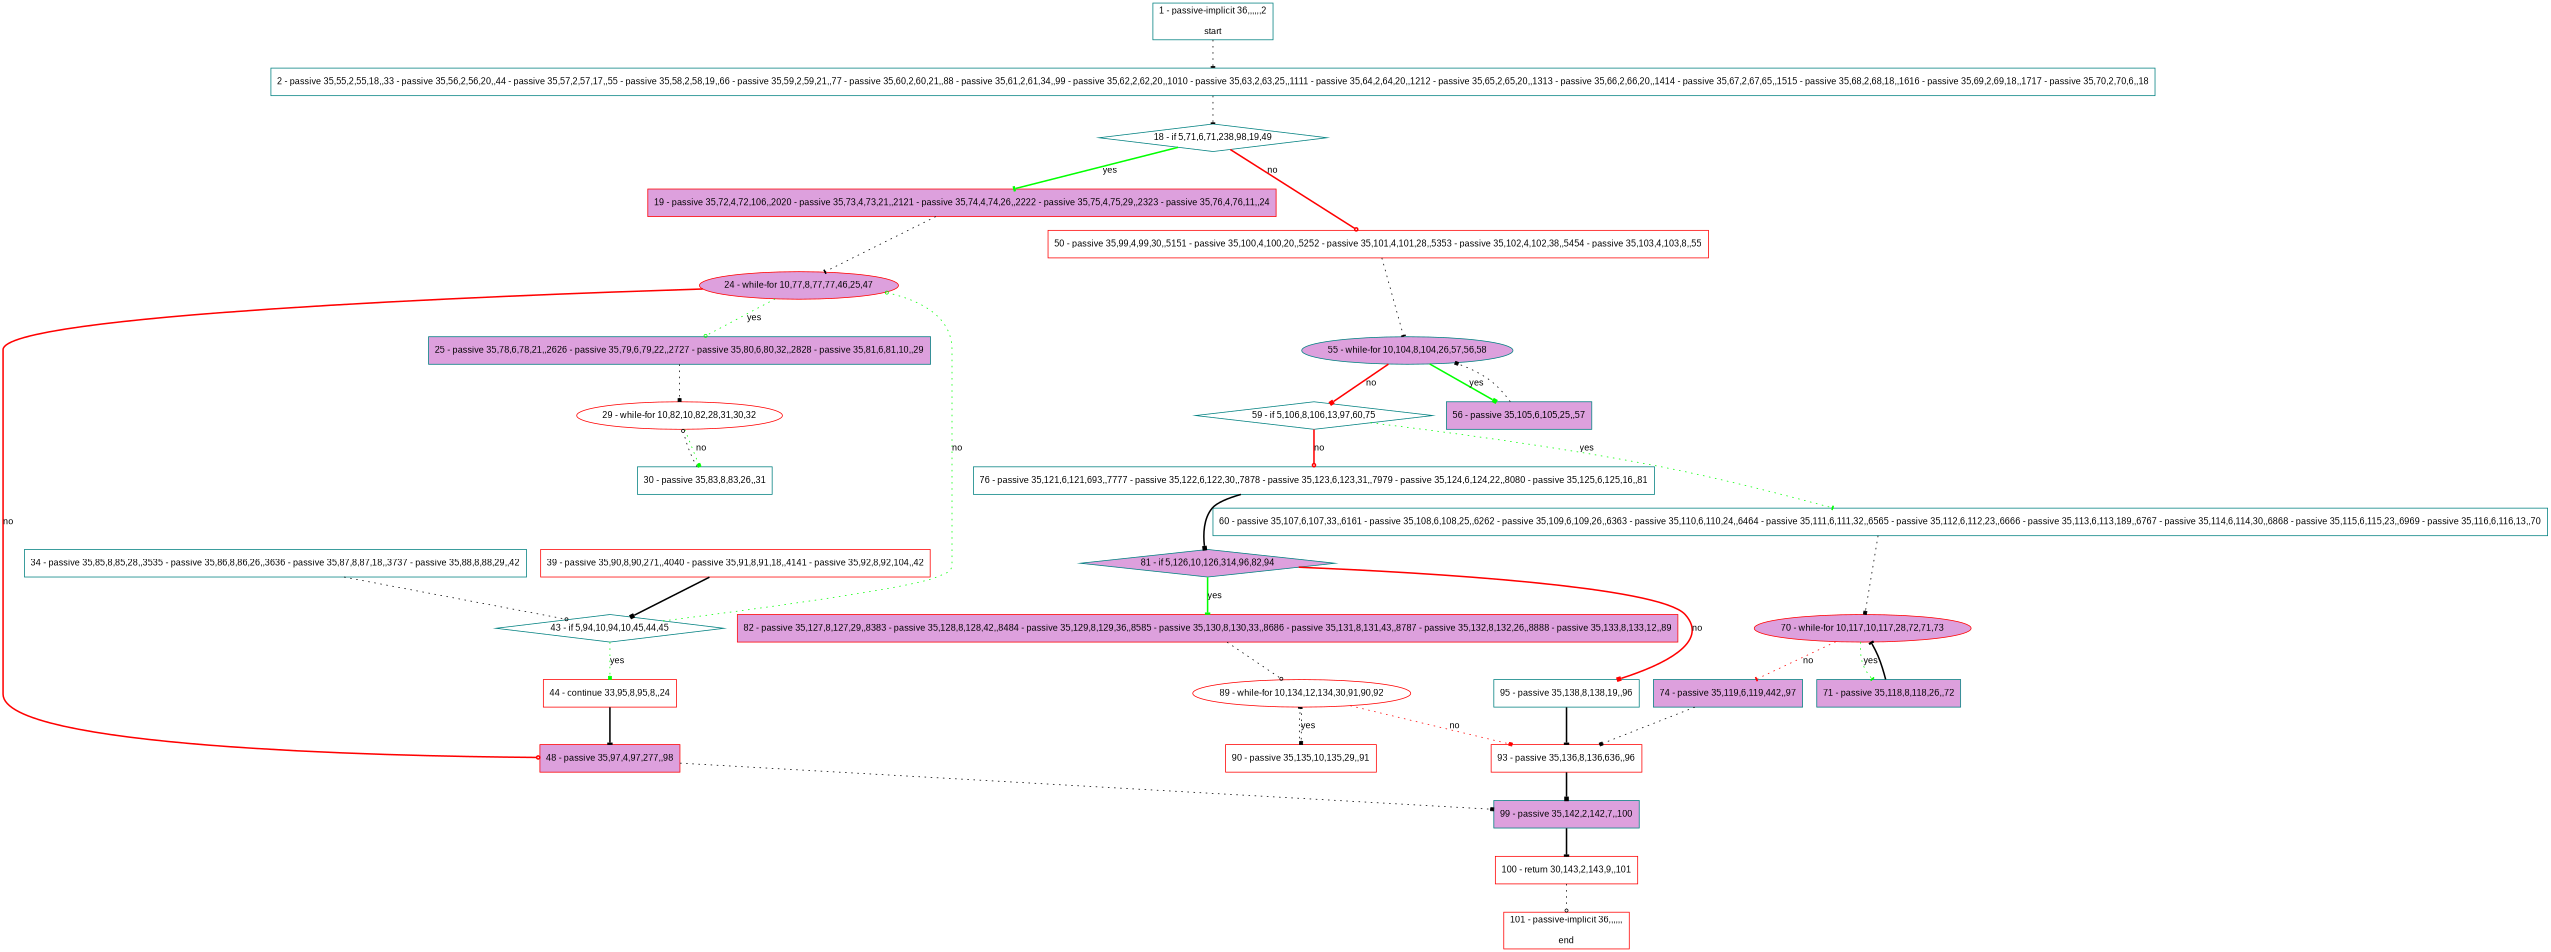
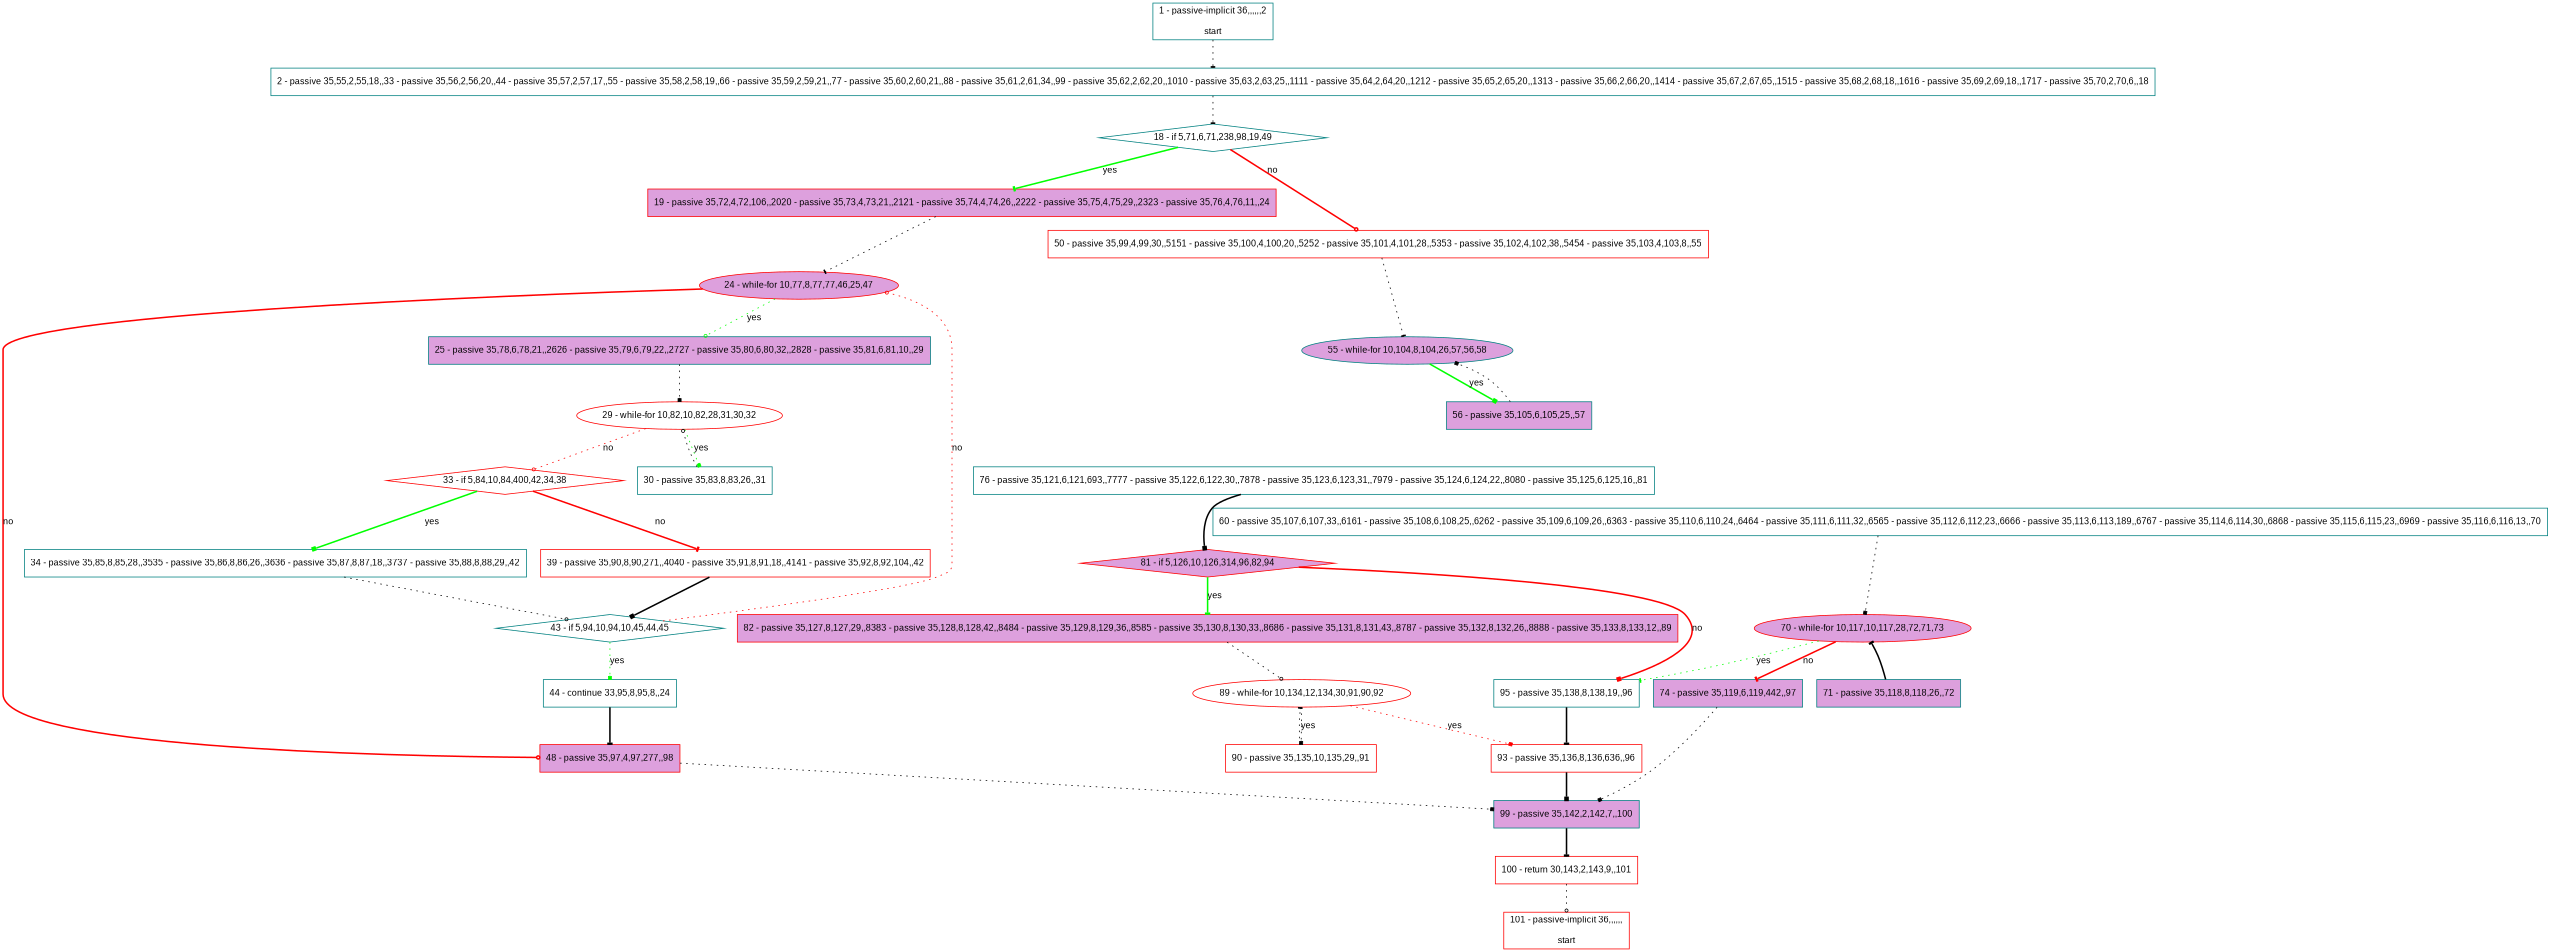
node "59 - if 5,106,8,106,13,97,60,75": removed
edge "29 - while-for 10,82,10,82,28,31,30,32" -> "30 - passive 35,83,8,83,26,,31": label "no" -> "yes"
node "33 - if 5,84,10,84,400,42,34,38": added
edge "43 - if 5,94,10,94,10,45,44,45" -> "24 - while-for 10,77,8,77,77,46,25,47": color #00ff00 -> #ff0000
node "81 - if 5,126,10,126,314,96,82,94": color teal -> red
edge "70 - while-for 10,117,10,117,28,72,71,73" -> "74 - passive 35,119,6,119,442,,97": style dotted -> bold
edge "70 - while-for 10,117,10,117,28,72,71,73" -> "71 - passive 35,118,8,118,26,,72": now "70 - while-for 10,117,10,117,28,72,71,73" -> "95 - passive 35,138,8,138,19,,96"
node "44 - continue 33,95,8,95,8,,24": color red -> teal
edge "74 - passive 35,119,6,119,442,,97" -> "93 - passive 35,136,8,136,636,,96": now "74 - passive 35,119,6,119,442,,97" -> "99 - passive 35,142,2,142,7,,100"
edge "89 - while-for 10,134,12,134,30,91,90,92" -> "93 - passive 35,136,8,136,636,,96": label "no" -> "yes"
node "101 - passive-implicit 36,,,,,, end": label "101 - passive-implicit 36,,,,,, end" -> "101 - passive-implicit 36,,,,,, start"
